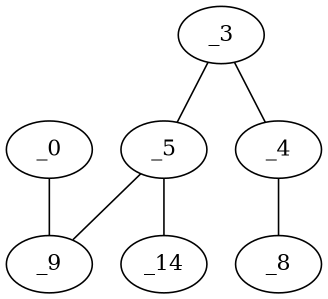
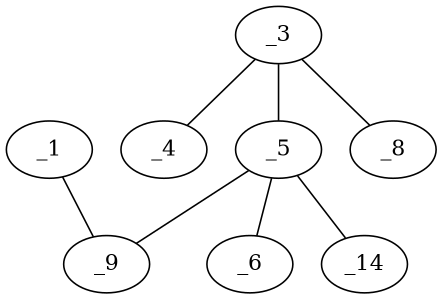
node "_0": label "_0" -> "_1"
edge "_4" -- "_8": now "_3" -- "_8"
node "_6": added
